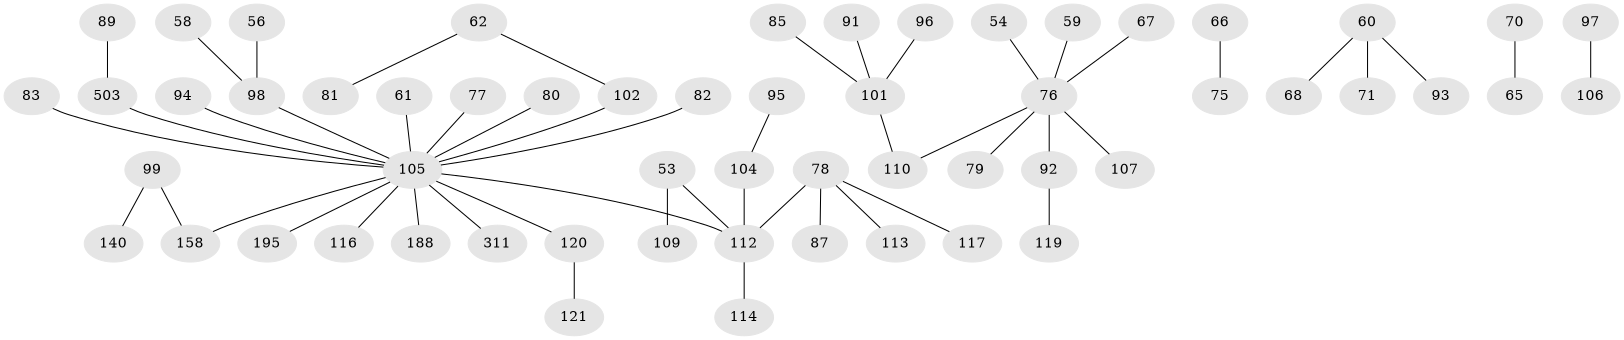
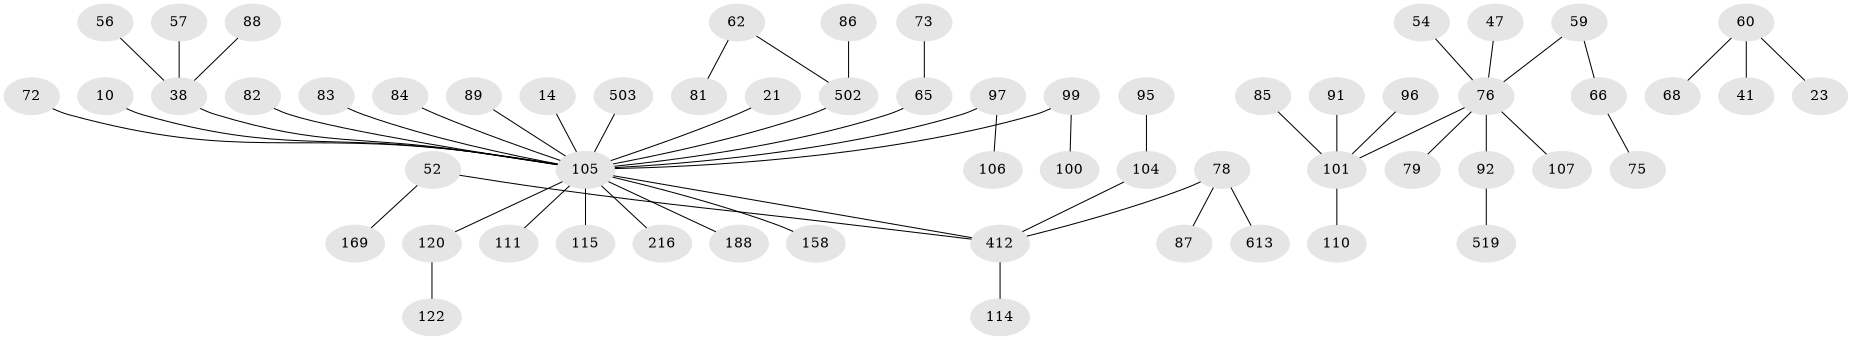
node "58": label "58" -> "57"
node "88": added
node "86": added
node "67": label "67" -> "47"
node "70": label "70" -> "73"
edge "89" -- "503": now "89" -- "105"
edge "59" -- "66": added
node "94": label "94" -> "14"
node "98": label "98" -> "38"
node "84": added
node "61": label "61" -> "21"
node "77": label "77" -> "72"
node "80": label "80" -> "10"
node "102": label "102" -> "502"
node "71": label "71" -> "41"
node "93": label "93" -> "23"
edge "76" -- "110": now "76" -- "101"
edge "65" -- "105": added
edge "97" -- "105": added
node "53": label "53" -> "52"
edge "99" -- "158": now "99" -- "105"
node "140": label "140" -> "100"
node "195": label "195" -> "115"
node "116": label "116" -> "216"
node "311": label "311" -> "111"
node "109": label "109" -> "169"
node "112": label "112" -> "412"
node "113": label "113" -> "613"
node "117": removed
node "119": label "119" -> "519"
node "121": label "121" -> "122"
